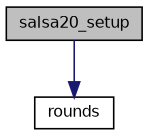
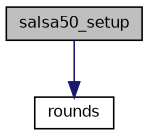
node "salsa20_setup": label "salsa20_setup" -> "salsa50_setup"
